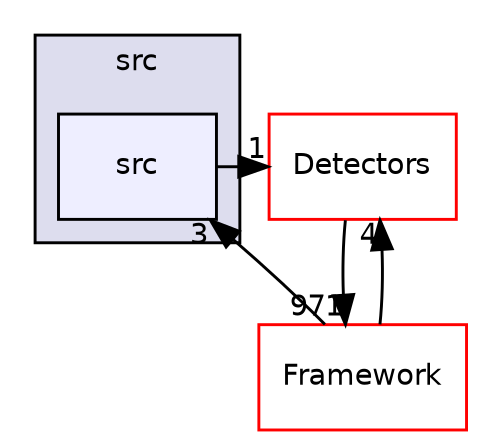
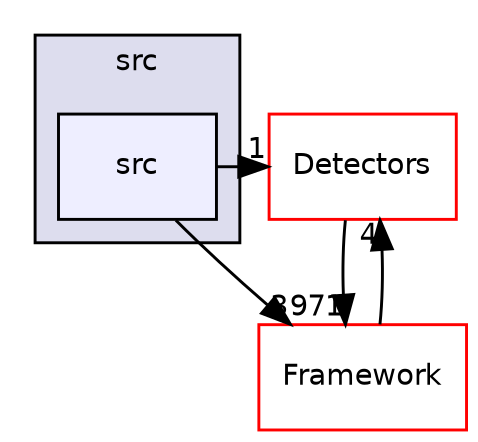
edge "Framework" -> "src": reversed
